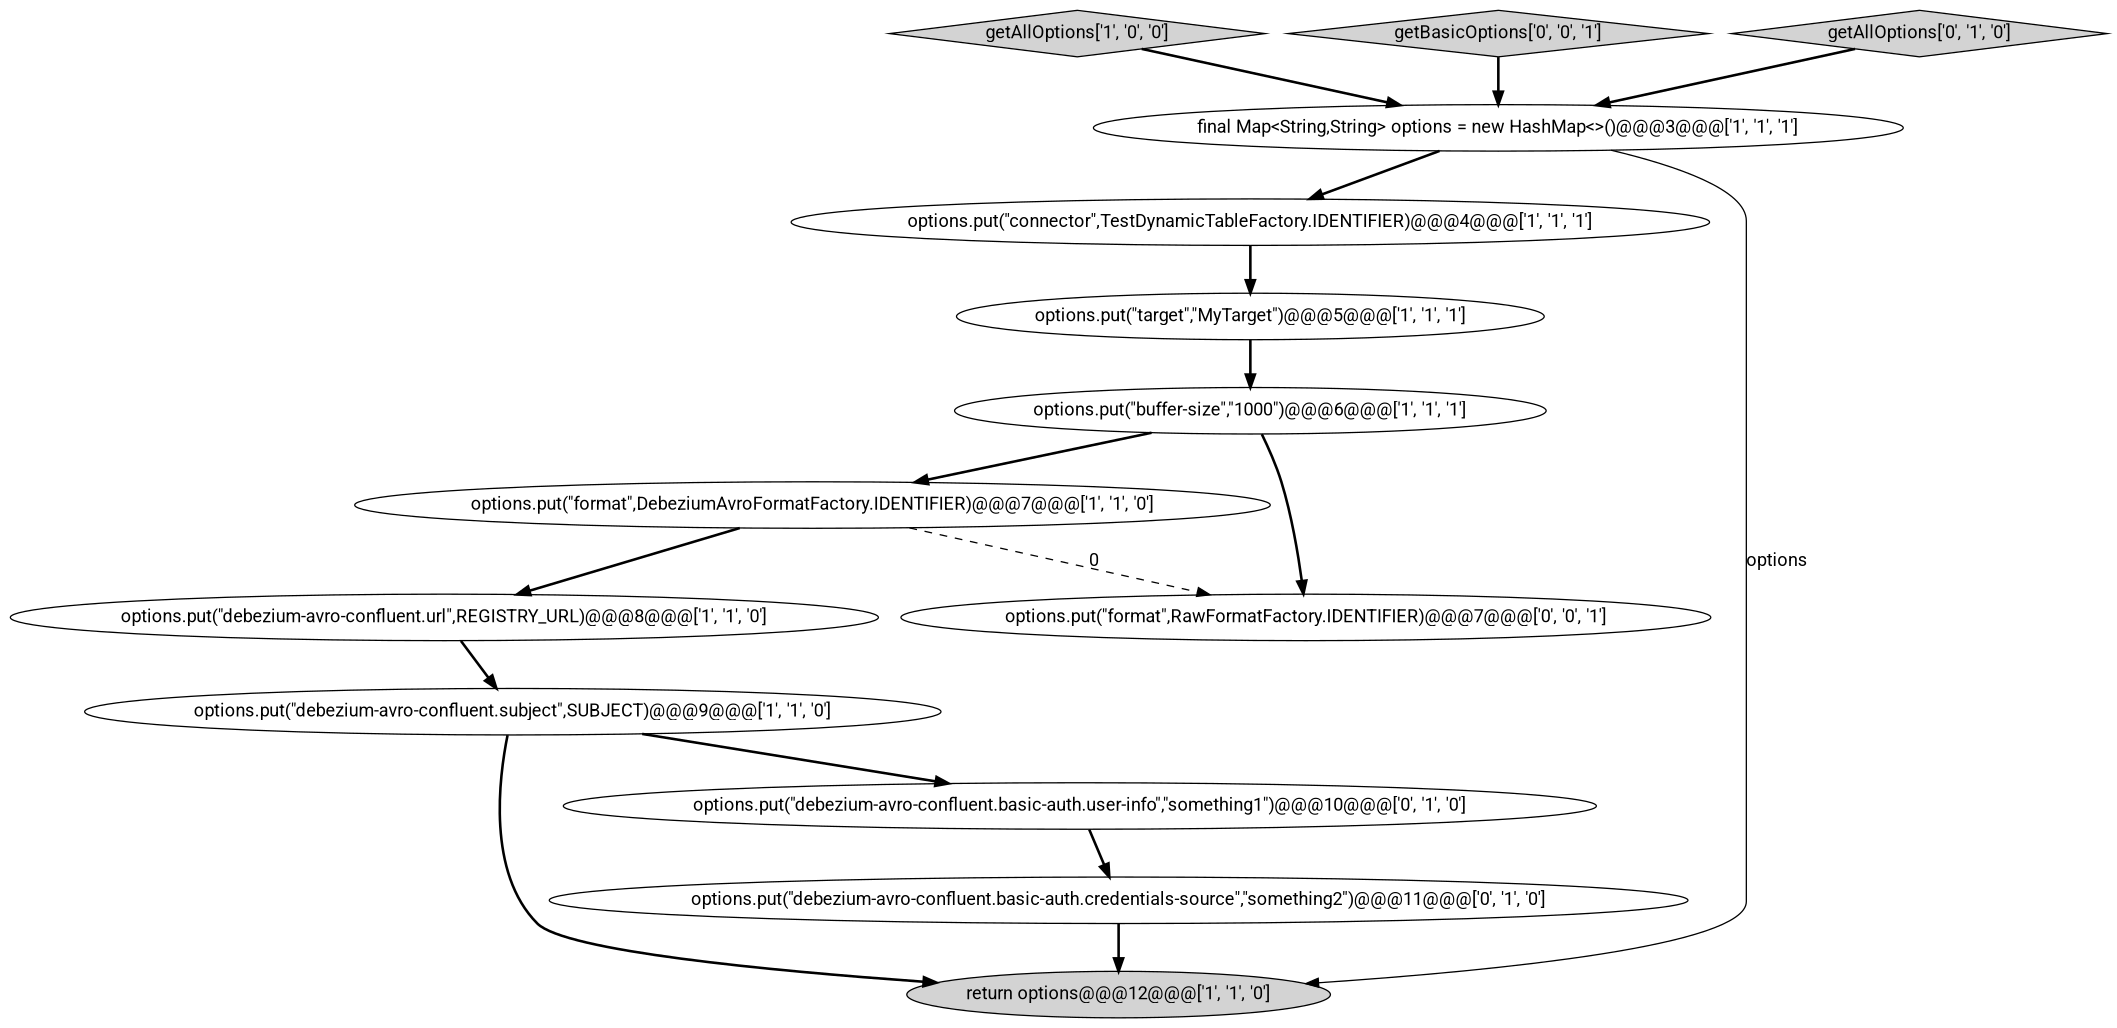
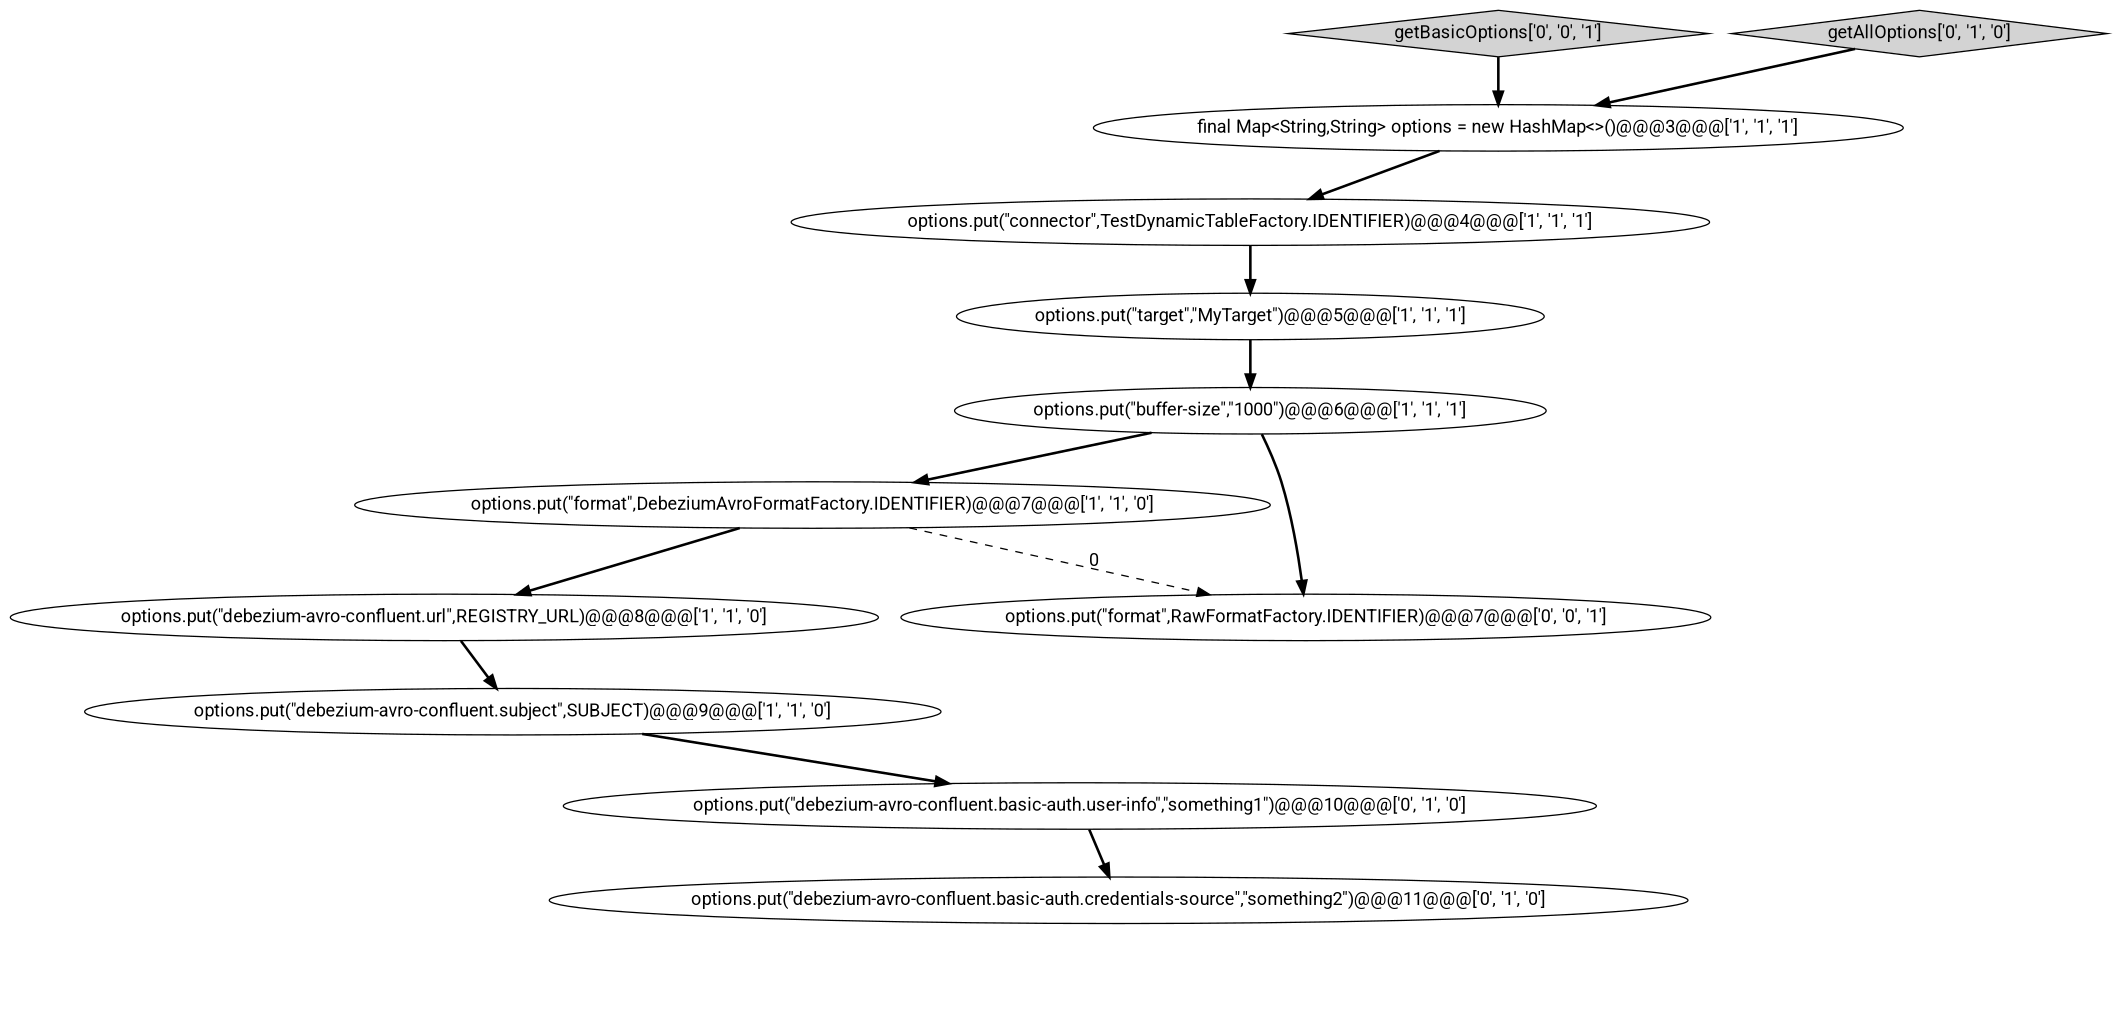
node "getAllOptions['1', '0', '0']": removed
node "return options@@@12@@@['1', '1', '0']": removed
